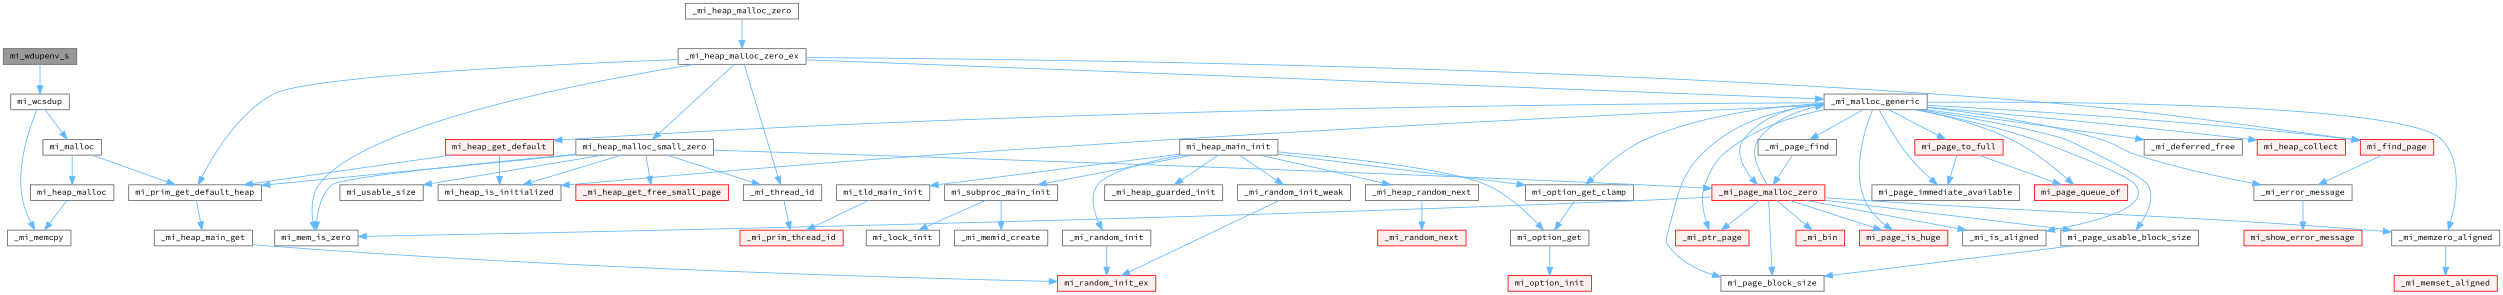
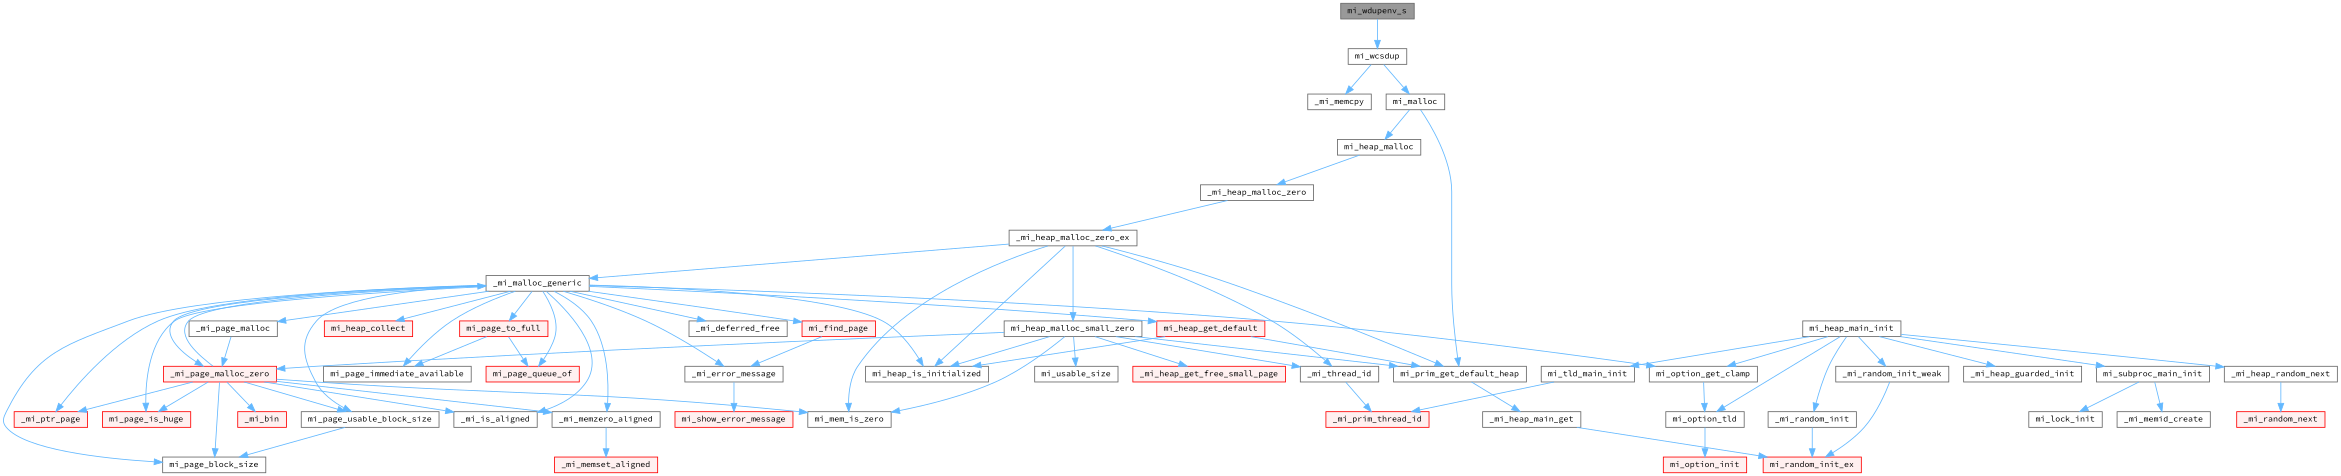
edge "_mi_heap_malloc_zero_ex" -> "mi_find_page": now "_mi_heap_malloc_zero_ex" -> "mi_heap_is_initialized"
node "_mi_page_find": label "_mi_page_find" -> "_mi_page_malloc"
edge "mi_heap_malloc" -> "_mi_memcpy": now "mi_heap_malloc" -> "_mi_heap_malloc_zero"
node "mi_option_get": label "mi_option_get" -> "mi_option_tld"
